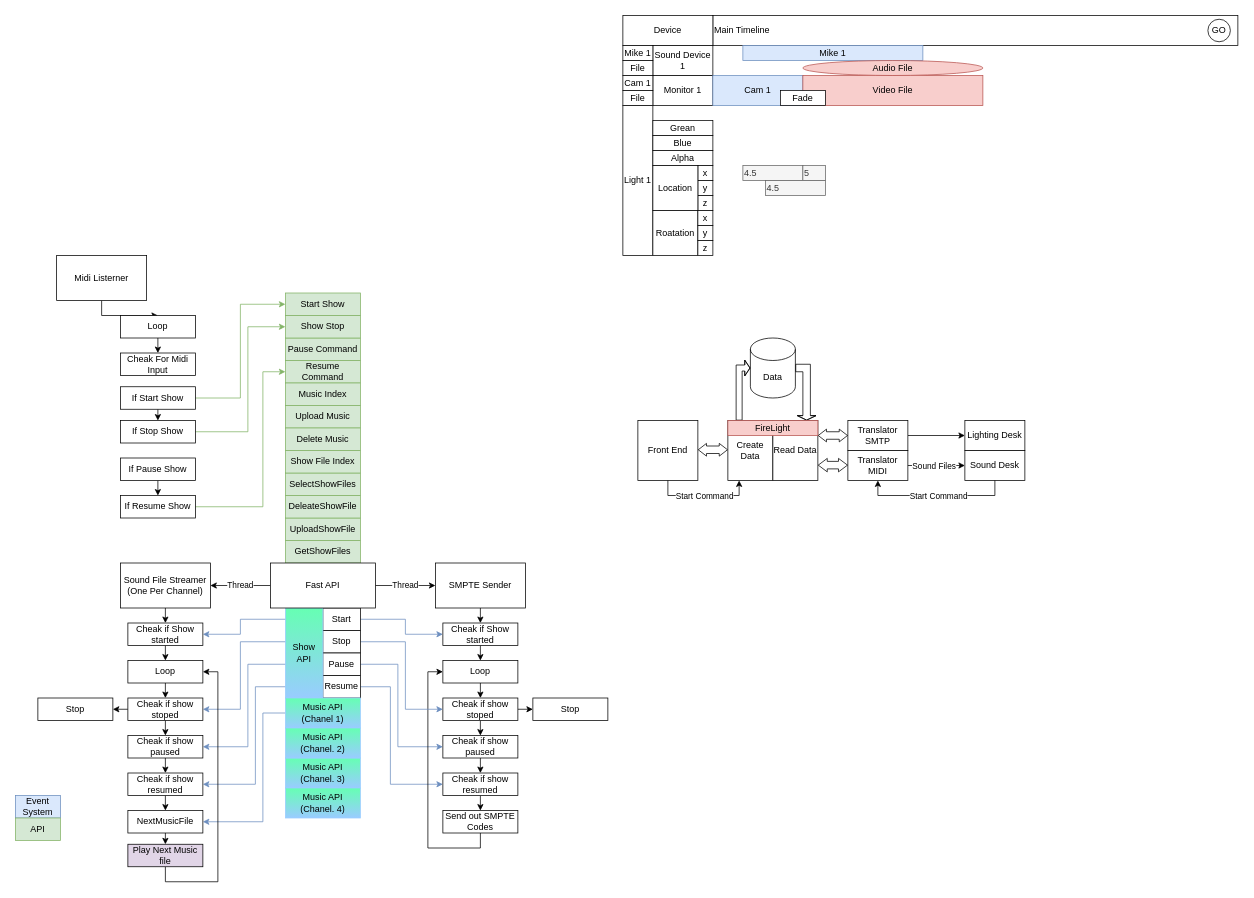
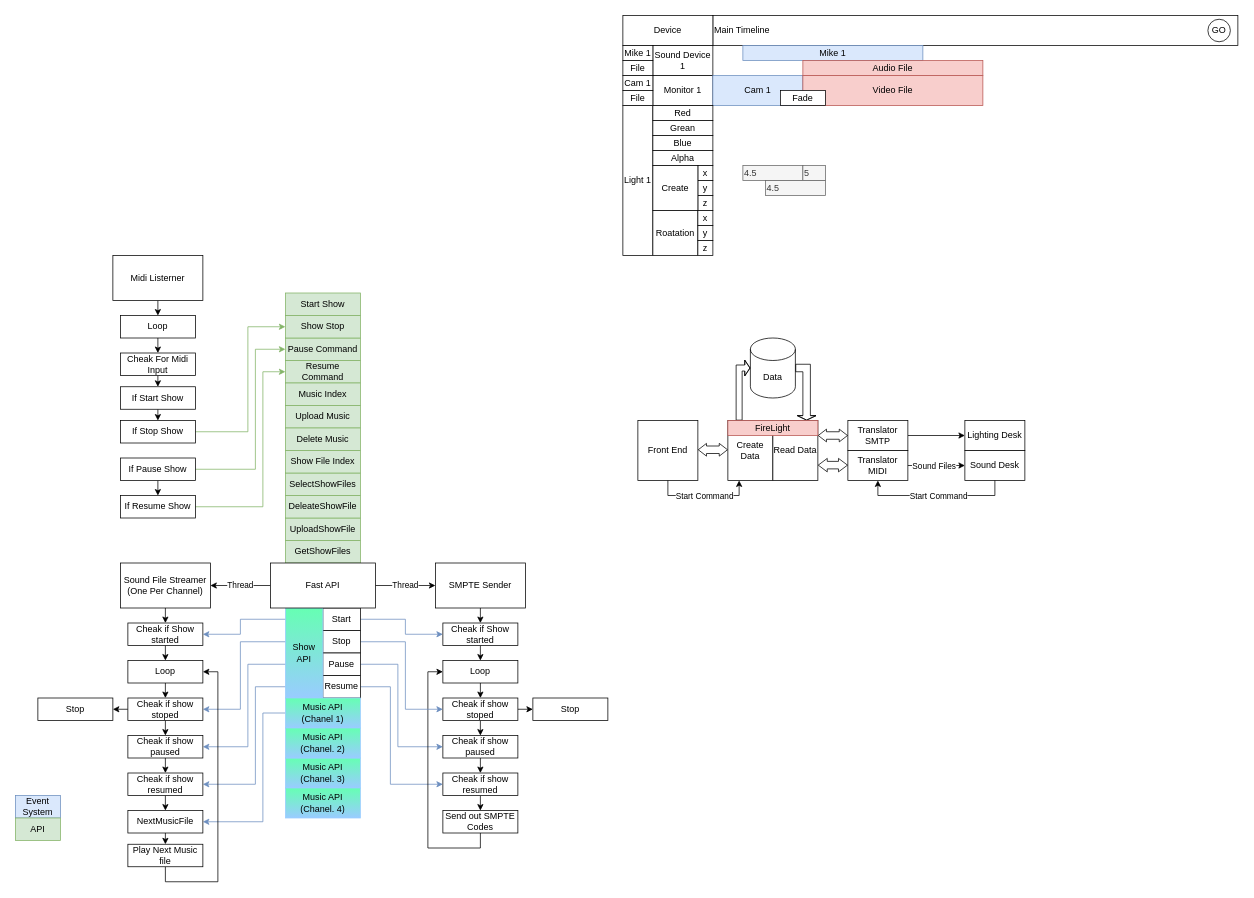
node "Audio File": shape ellipse -> rectangle
node "Red": added
node "Location": label "Location" -> "Create"
node "Midi Listerner": moved (102, 278) -> (158, 278)
edge "If Start Show" -> "Start Show": removed
edge "Cheak For Midi Input" -> "If Start Show": added
edge "If Pause Show" -> "Pause Command": added
node "Play Next Music file": fillcolor #e1d5e7 -> #ffffff
